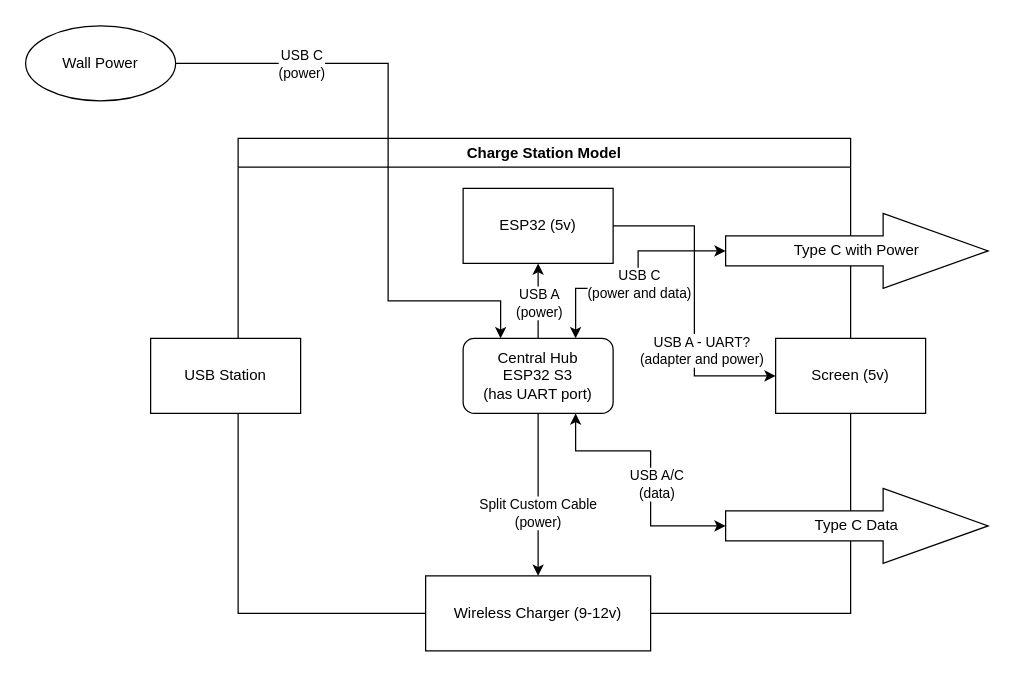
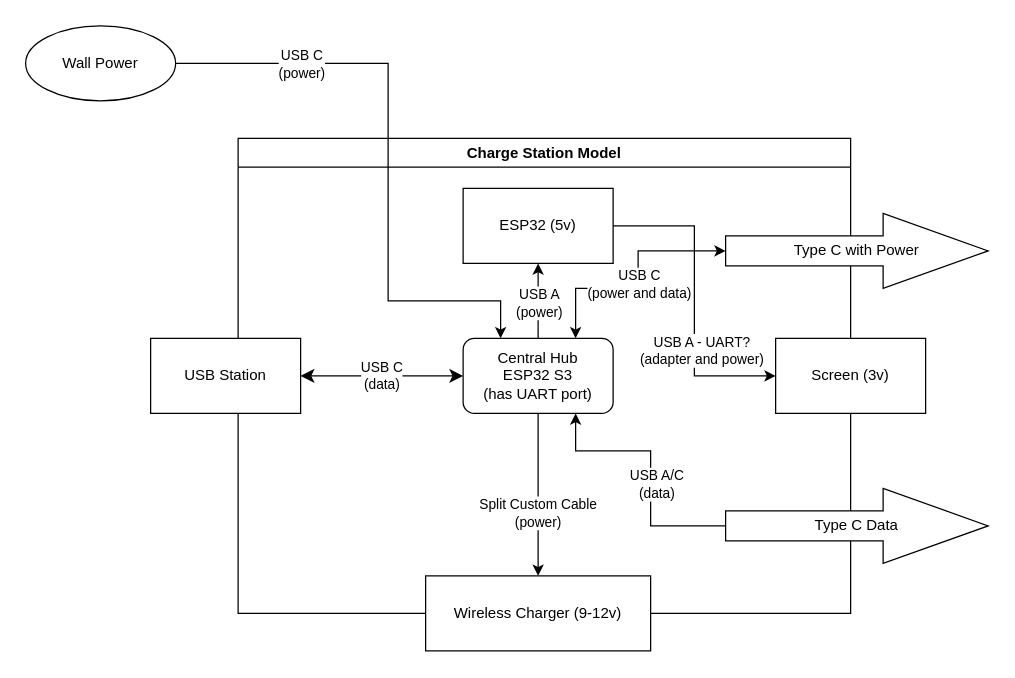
edge "USB Station" -- "Central Hub ESP32 S3 (has UART port)": added, label "USB C (data)"
node "Screen (5v)": label "Screen (5v)" -> "Screen (3v)"
edge "Central Hub ESP32 S3 (has UART port)" -- "Type C Data": arrowhead classic -> none
